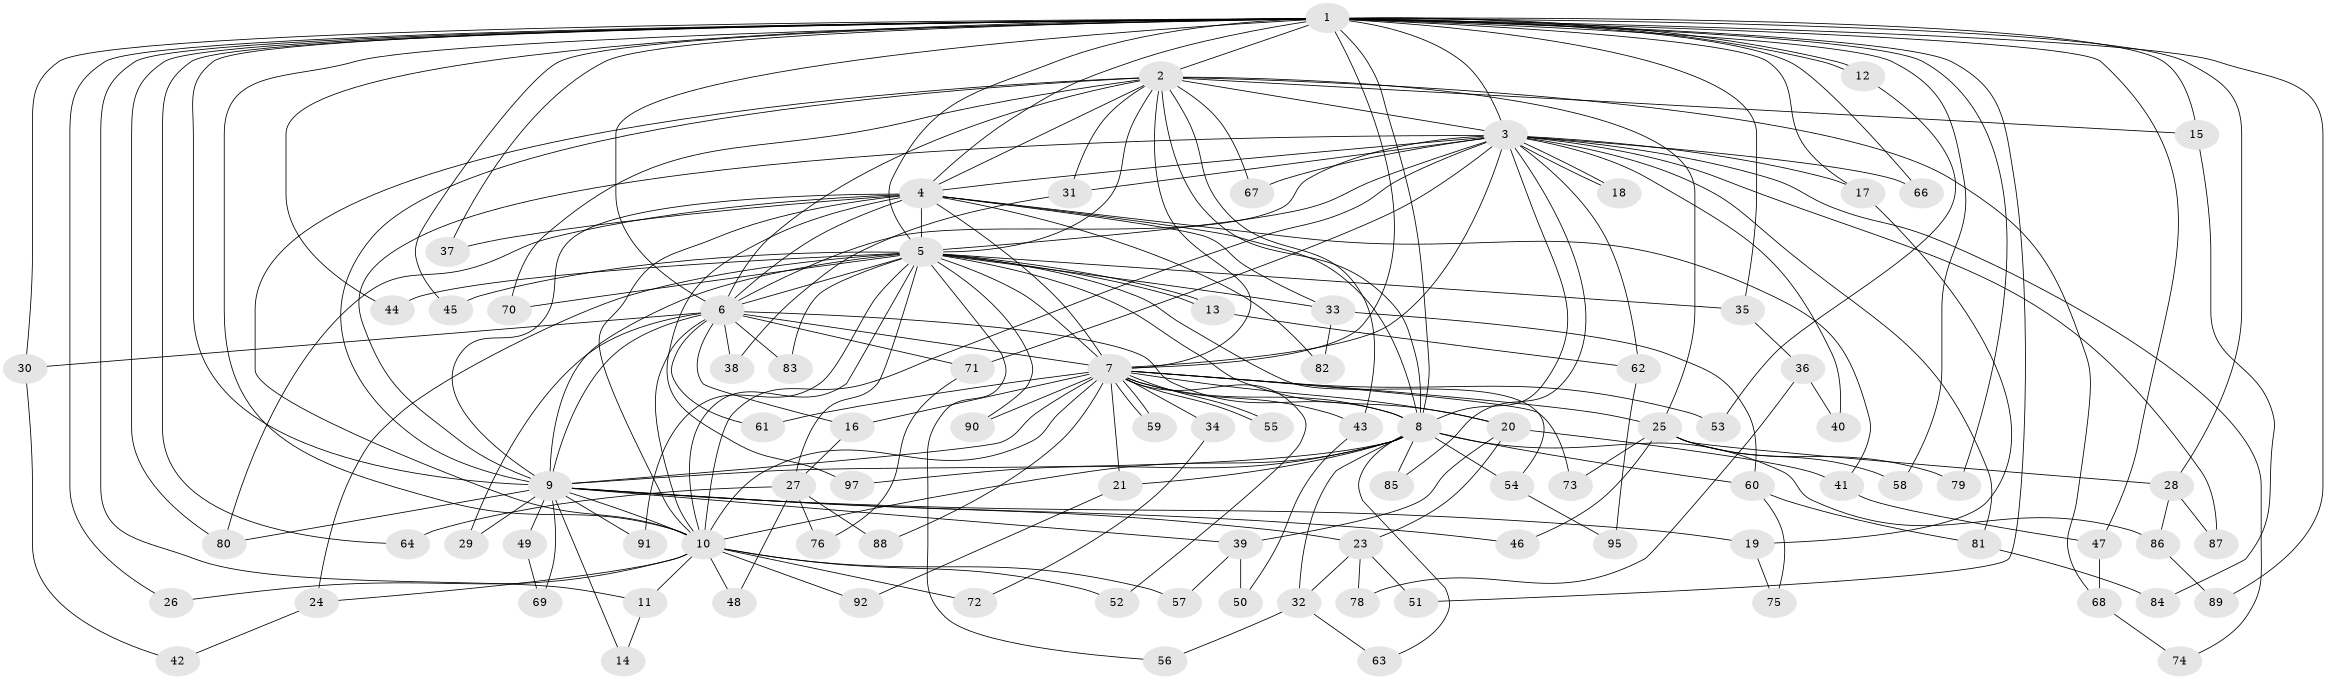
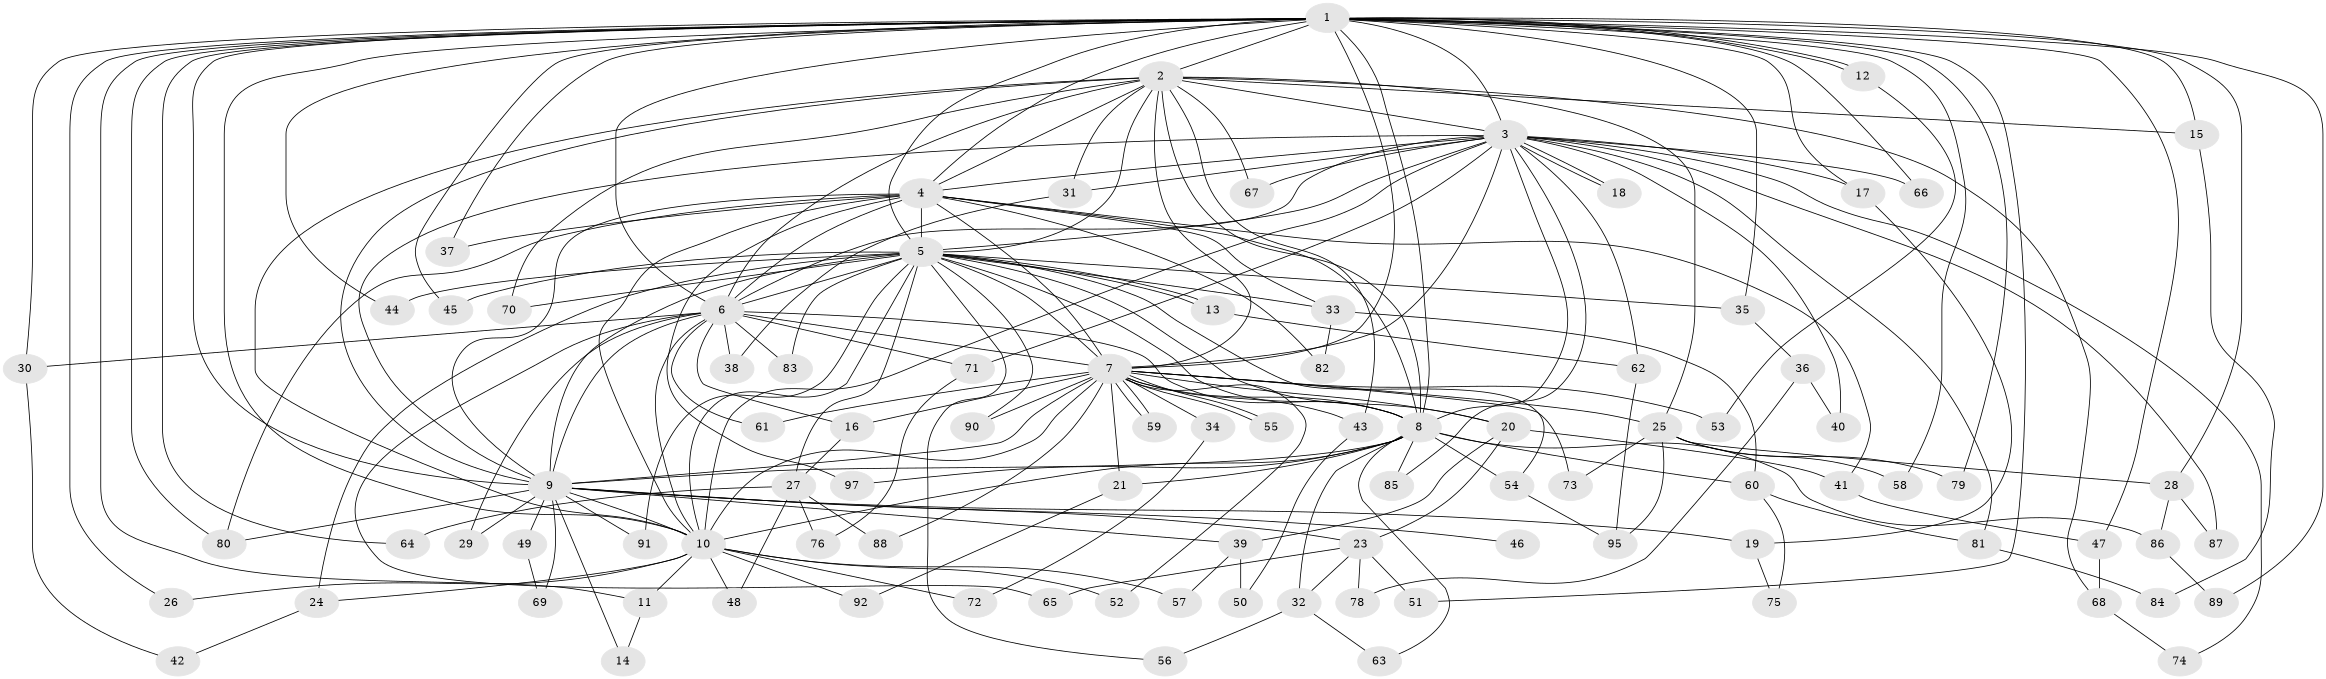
edge "5" -- "8": added
edge "25" -- "46": now "25" -- "95"
node "65": added
